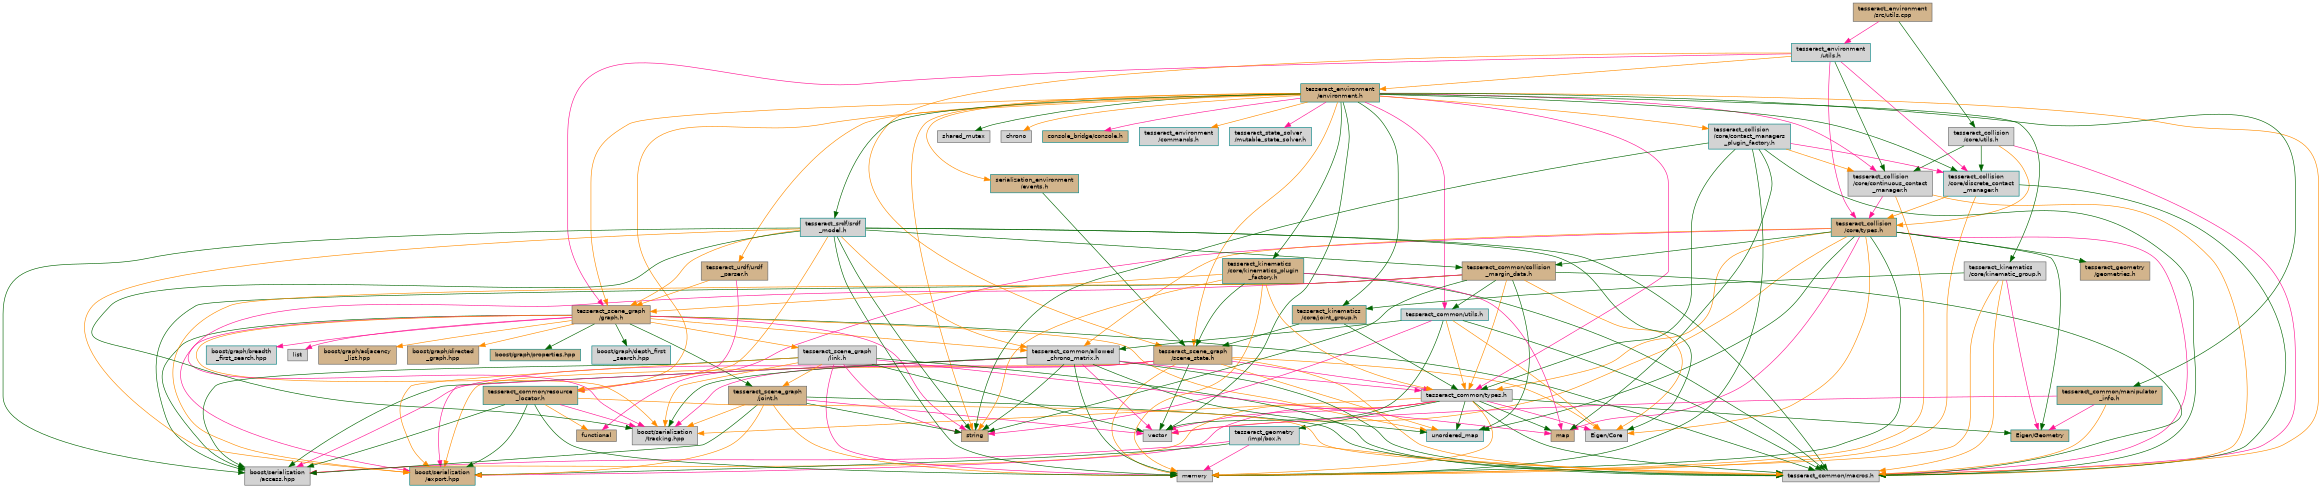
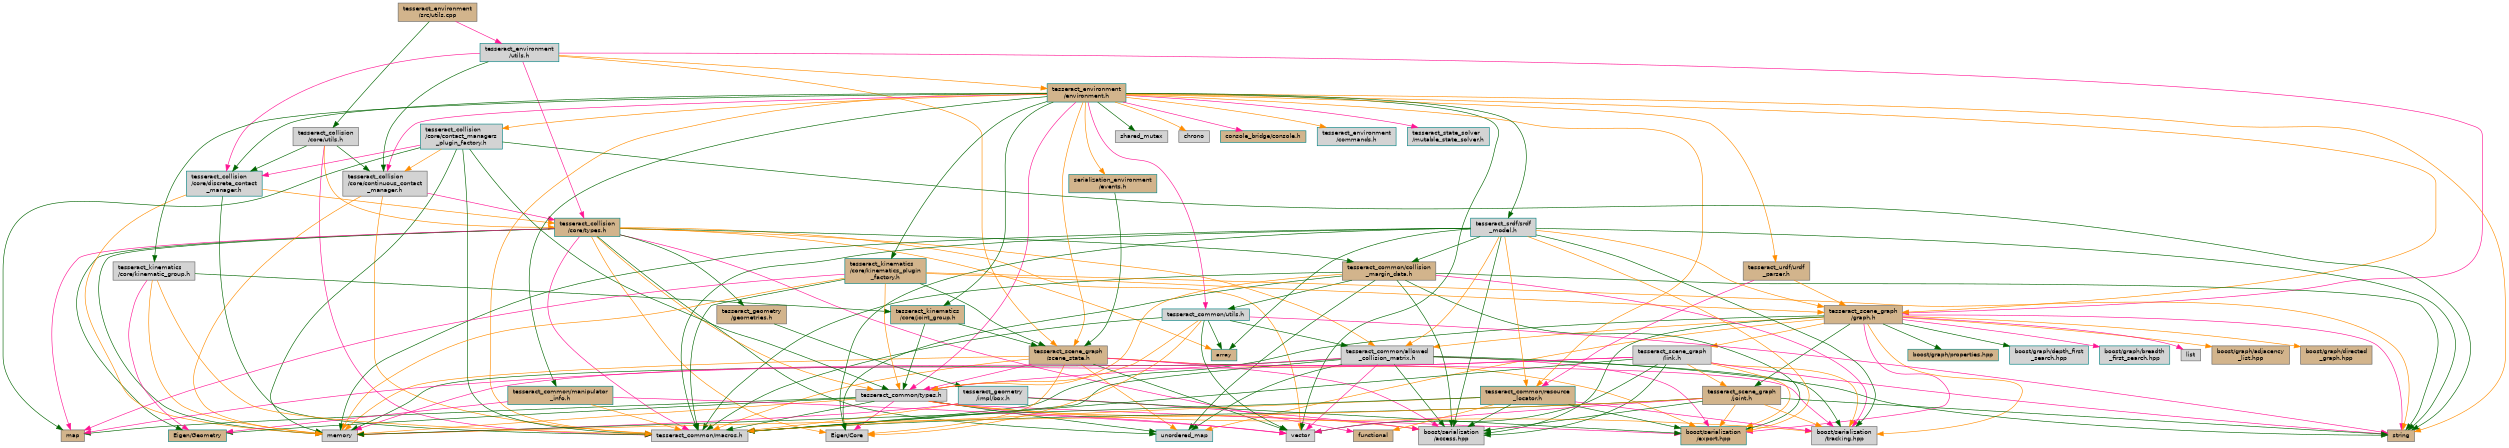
edge "tesseract_common/collision _margin_data.h" -> "boost/serialization /export.hpp": color darkorange -> darkgreen
edge "tesseract_common/collision _margin_data.h" -> "Eigen/Core": color darkorange -> darkgreen
node "tesseract_common/allowed _chrono_matrix.h": label "tesseract_common/allowed _chrono_matrix.h" -> "tesseract_common/allowed _collision_matrix.h"
node "array": added
edge "tesseract_common/types.h" -> "tesseract_geometry /impl/box.h": now "tesseract_geometry /geometries.h" -> "tesseract_geometry /impl/box.h"
